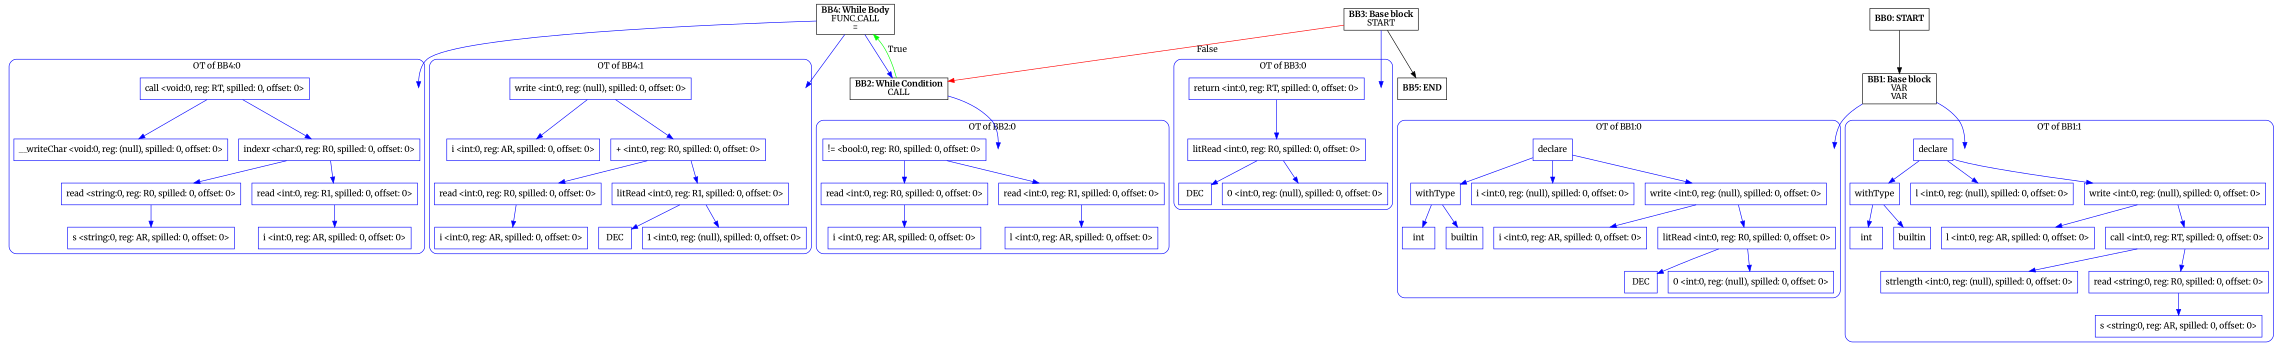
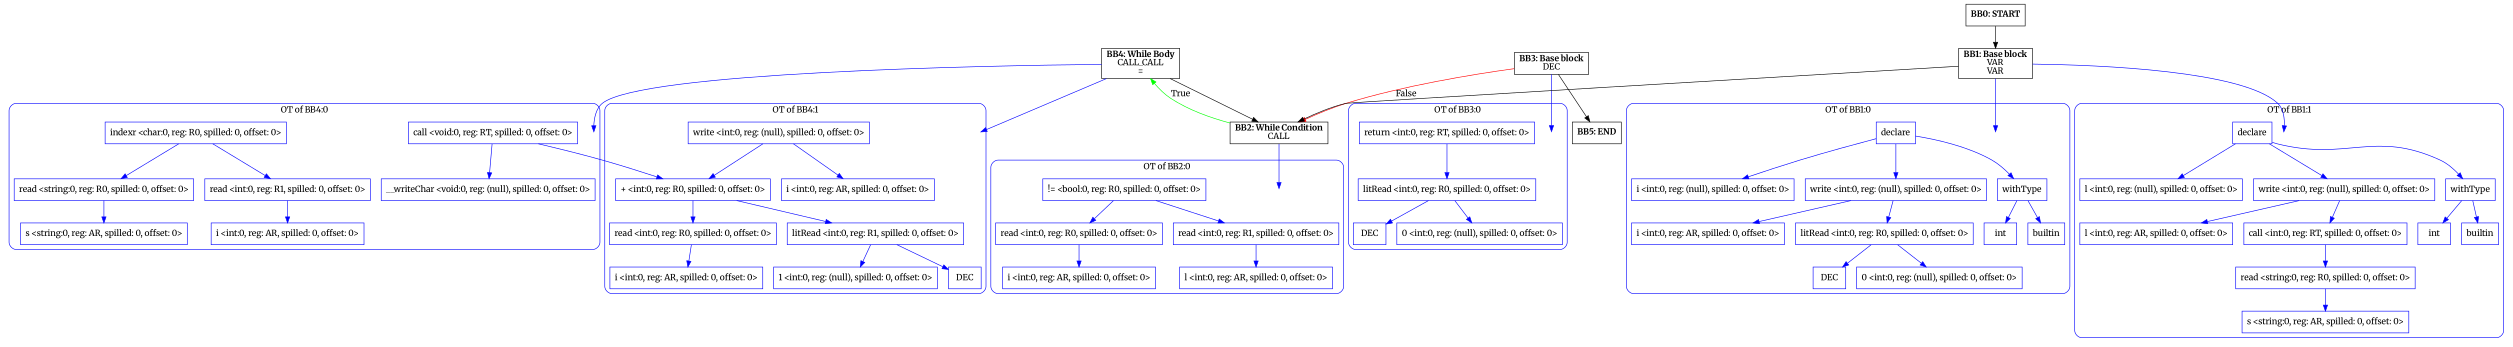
node "BB4: While Body": text "FUNC_CALL" -> "CALL_CALL"
node "BB3: Base block": text "START" -> "DEC"
edge "BB4: While Body" -> "BB2: While Condition": color blue -> black
edge "BB1: Base block" -> "BB2: While Condition": added
edge "call <void:0, reg: RT, spilled: 0, offset: 0>" -> "indexr <char:0, reg: R0, spilled: 0, offset: 0>": now "call <void:0, reg: RT, spilled: 0, offset: 0>" -> "+ <int:0, reg: R0, spilled: 0, offset: 0>"
node "strlength <int:0, reg: (null), spilled: 0, offset: 0>": removed
